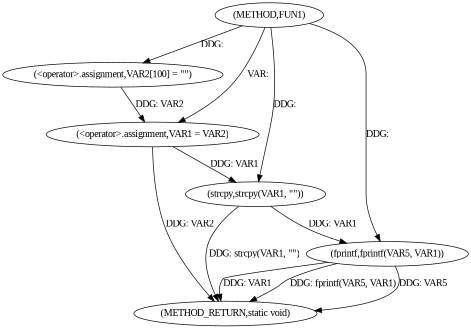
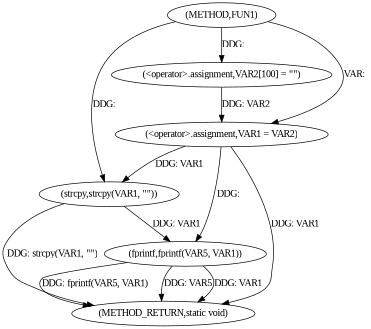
edge "(METHOD,FUN1)" -> "(fprintf,fprintf(VAR5, VAR1))": now "(<operator>.assignment,VAR1 = VAR2)" -> "(fprintf,fprintf(VAR5, VAR1))"
edge "(<operator>.assignment,VAR1 = VAR2)" -> "(METHOD_RETURN,static void)": label "DDG: VAR2" -> "DDG: VAR1"
